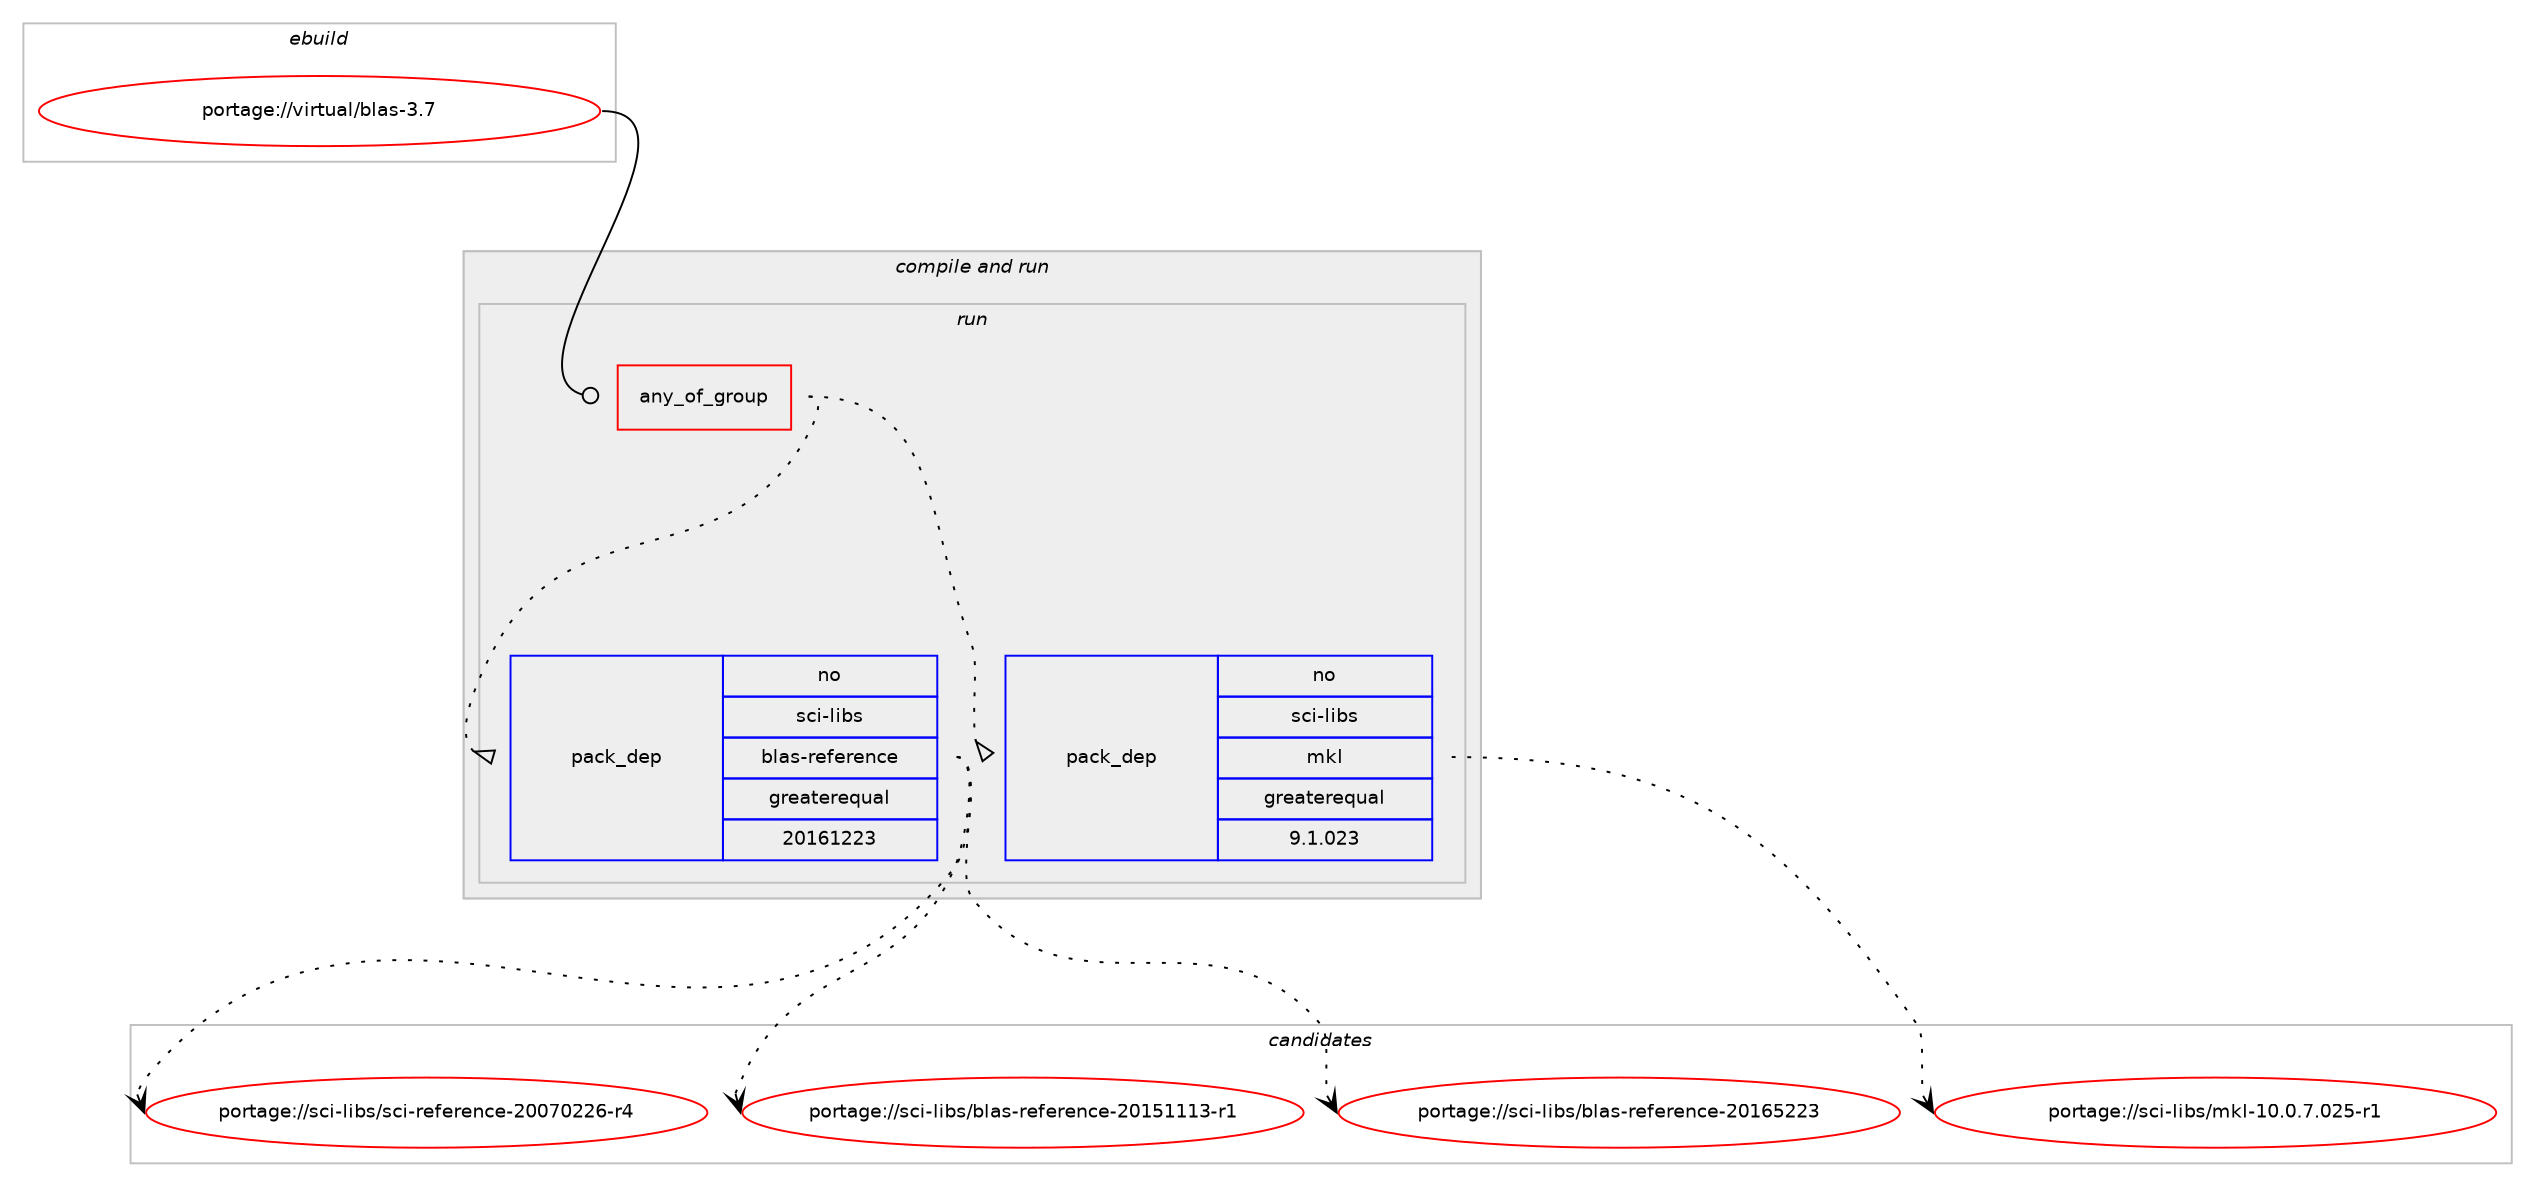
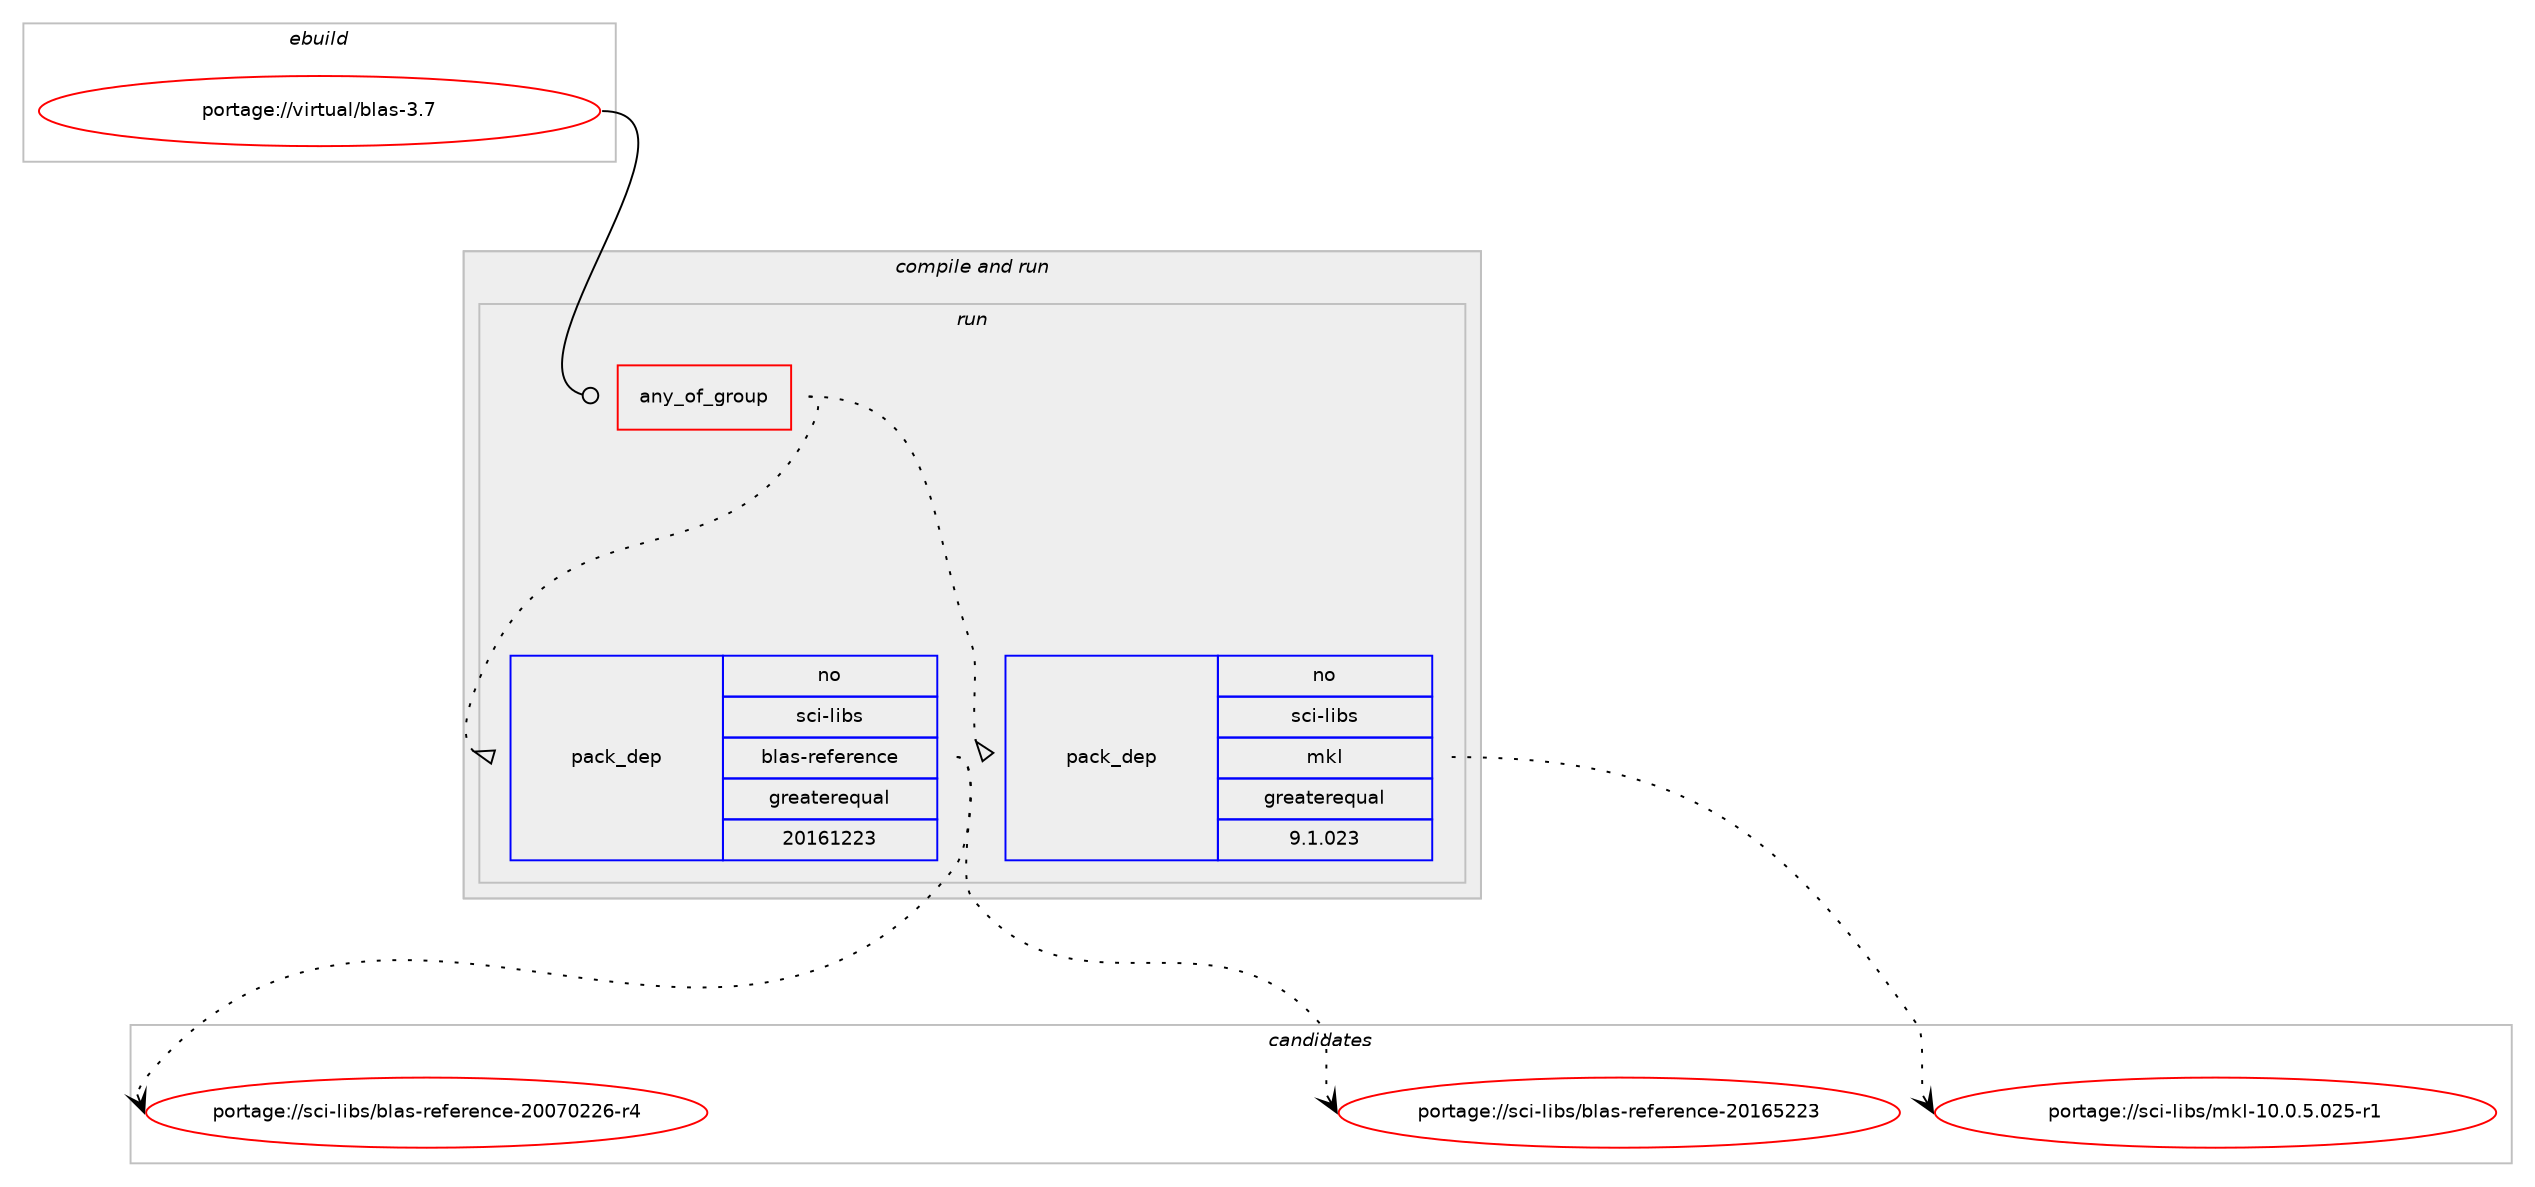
node "portage://sci-libs/sci-reference-20070226-r4": label "portage://sci-libs/sci-reference-20070226-r4" -> "portage://sci-libs/blas-reference-20070226-r4"
node "portage://sci-libs/blas-reference-20151113-r1": removed
node "portage://sci-libs/mkl-10.0.7.025-r1": label "portage://sci-libs/mkl-10.0.7.025-r1" -> "portage://sci-libs/mkl-10.0.5.025-r1"
